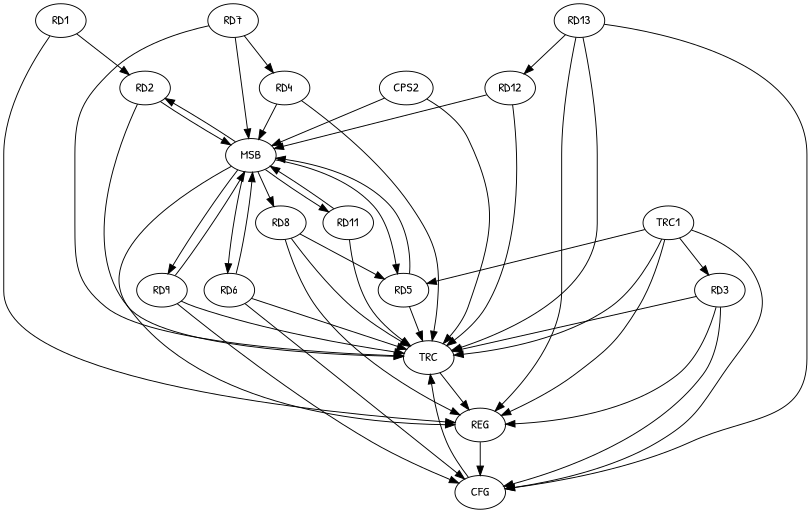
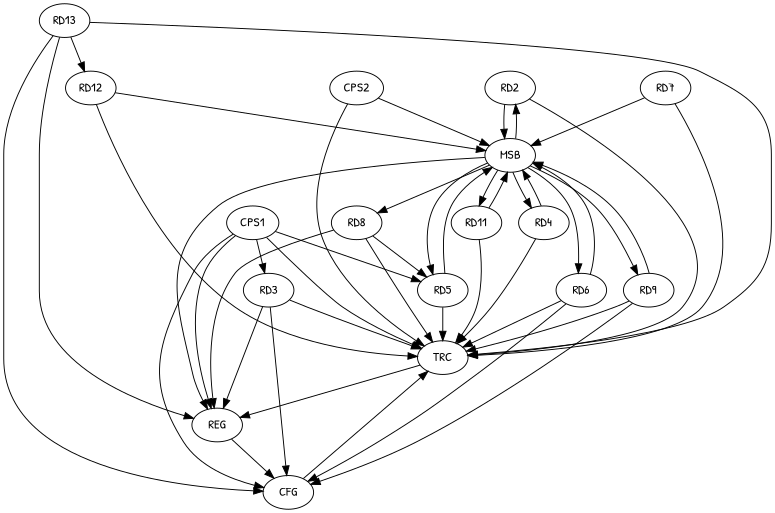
node "RD1": removed
edge "RD7" -> "RD4": now "MSB" -> "RD4"
node "TRC1": label "TRC1" -> "CPS1"
